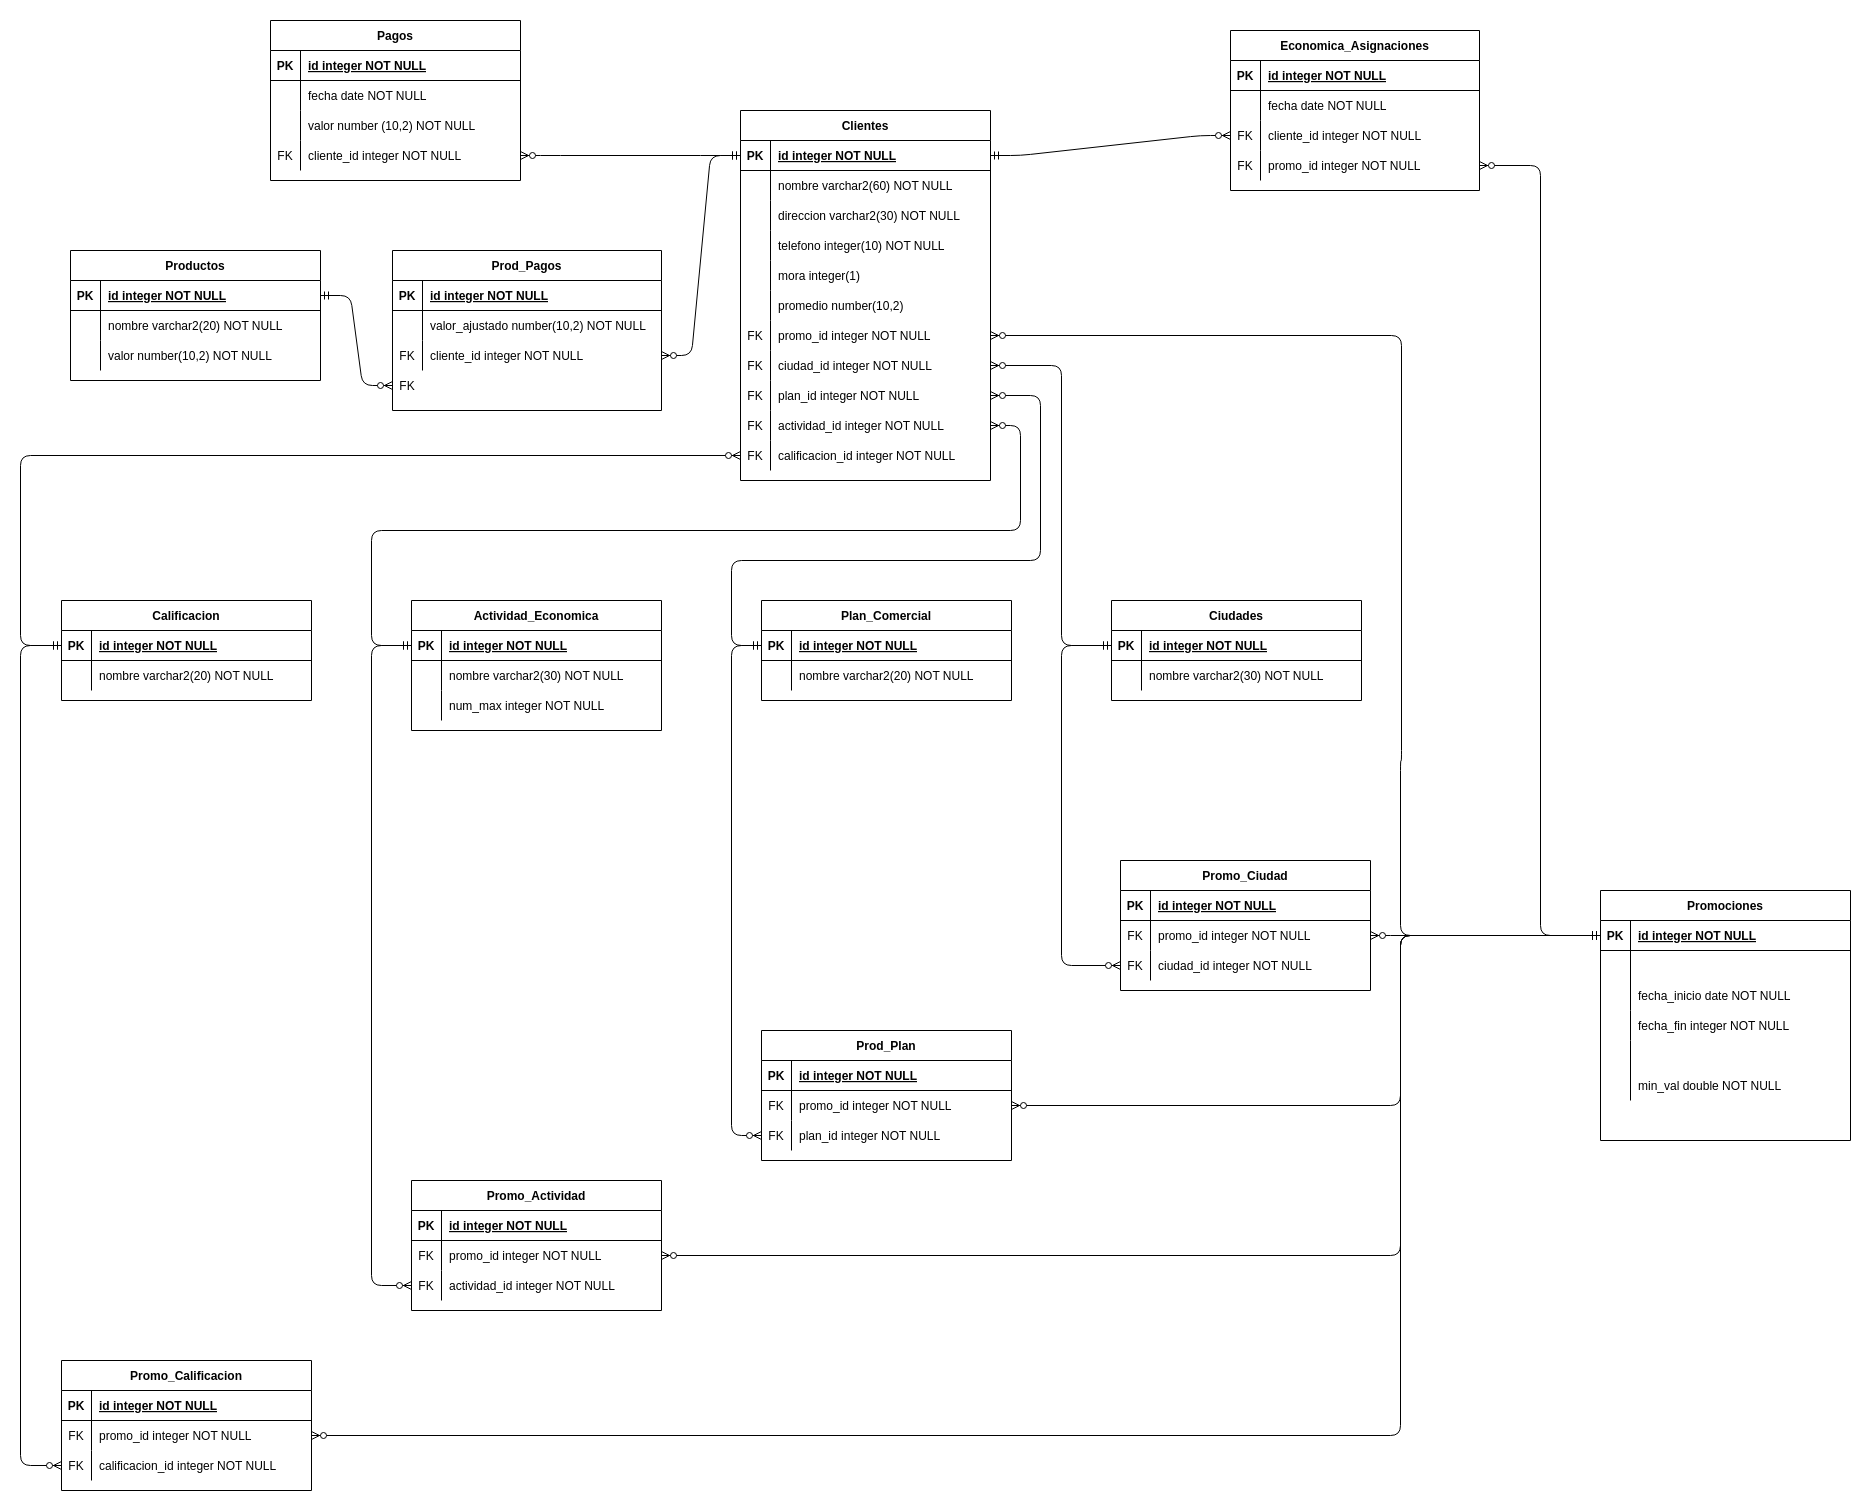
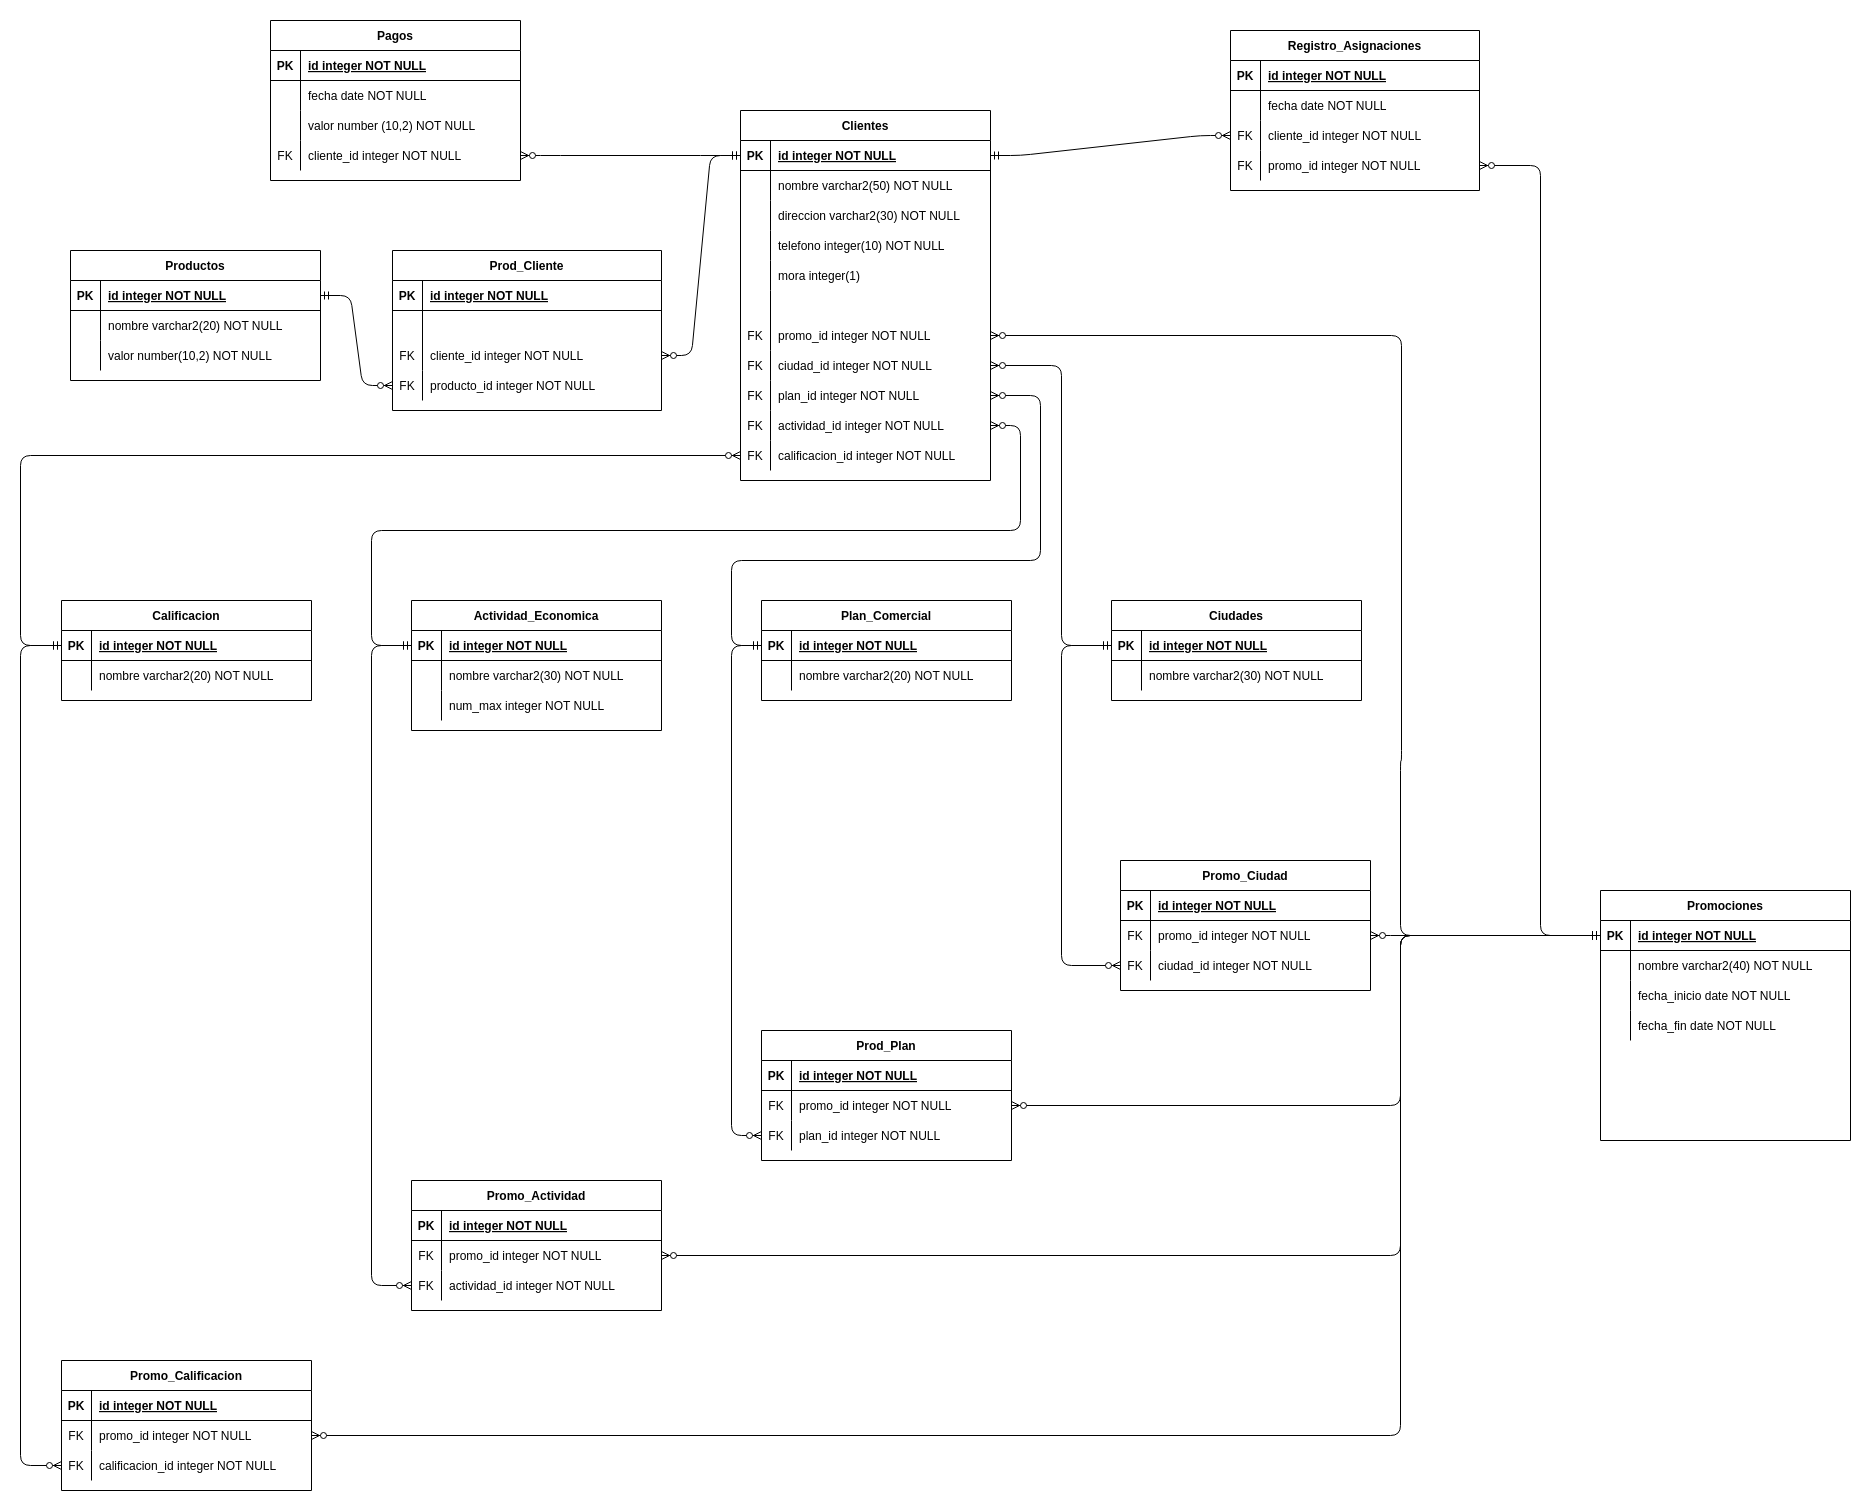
node "Economica_Asignaciones": label "Economica_Asignaciones" -> "Registro_Asignaciones"
node "nombre varchar2(60) NOT NULL": label "nombre varchar2(60) NOT NULL" -> "nombre varchar2(50) NOT NULL"
node "Prod_Pagos": label "Prod_Pagos" -> "Prod_Cliente"
node "promedio number(10,2)": removed
node "valor_ajustado number(10,2) NOT NULL": removed
node "producto_id integer NOT NULL": added
node "nombre varchar2(40) NOT NULL": added
node "fecha_fin integer NOT NULL": label "fecha_fin integer NOT NULL" -> "fecha_fin date NOT NULL"
node "min_val double NOT NULL": removed
